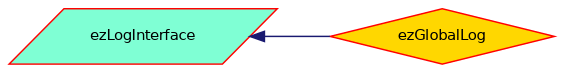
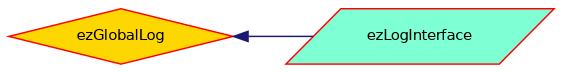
edge "ezGlobalLog" -> "ezLogInterface": reversed
